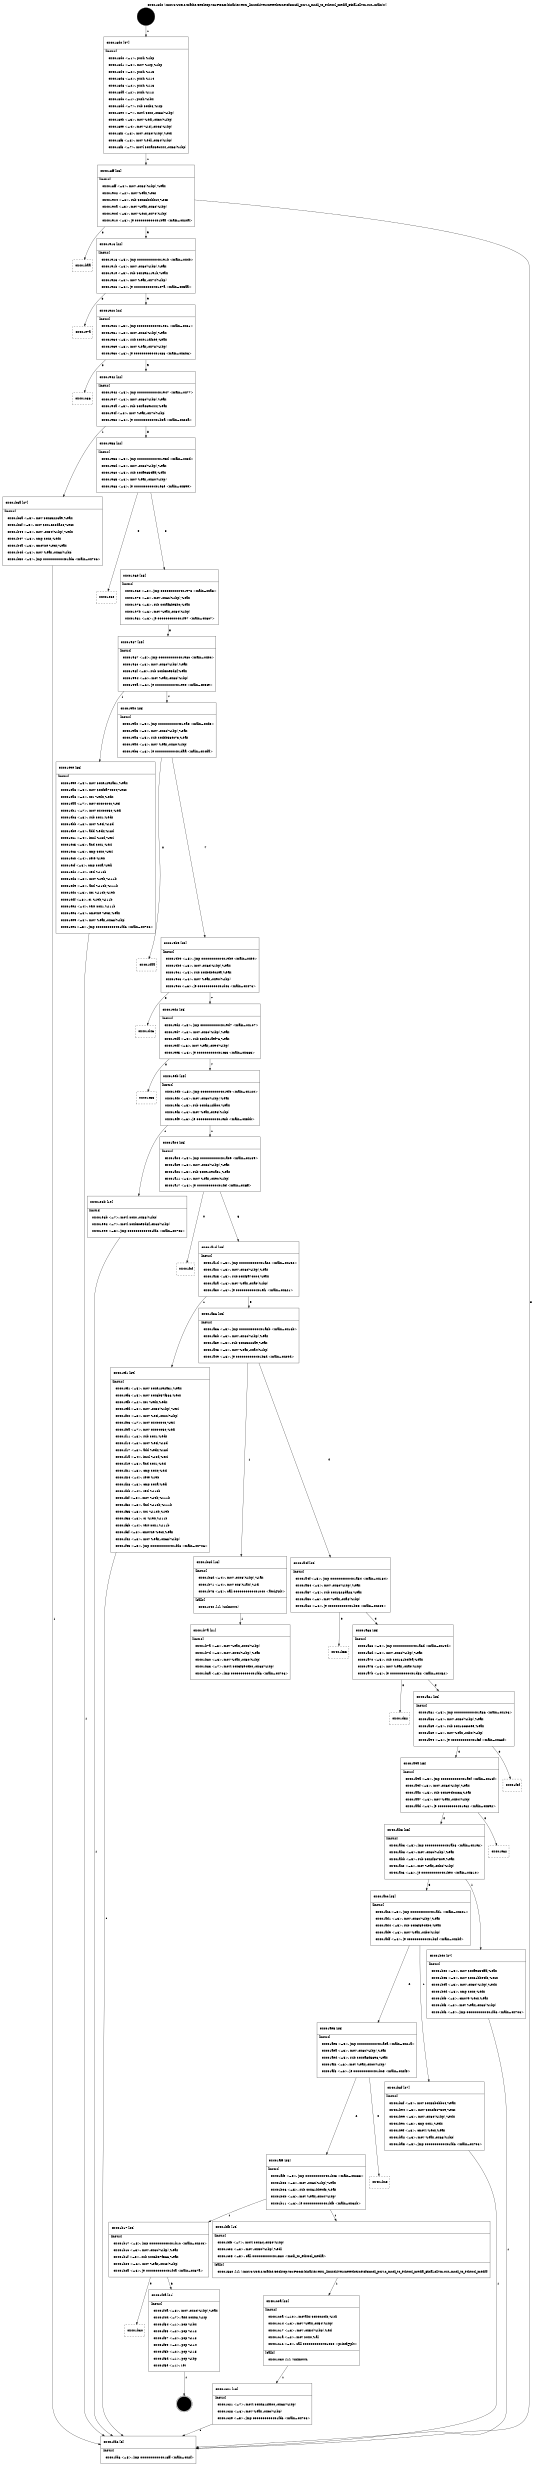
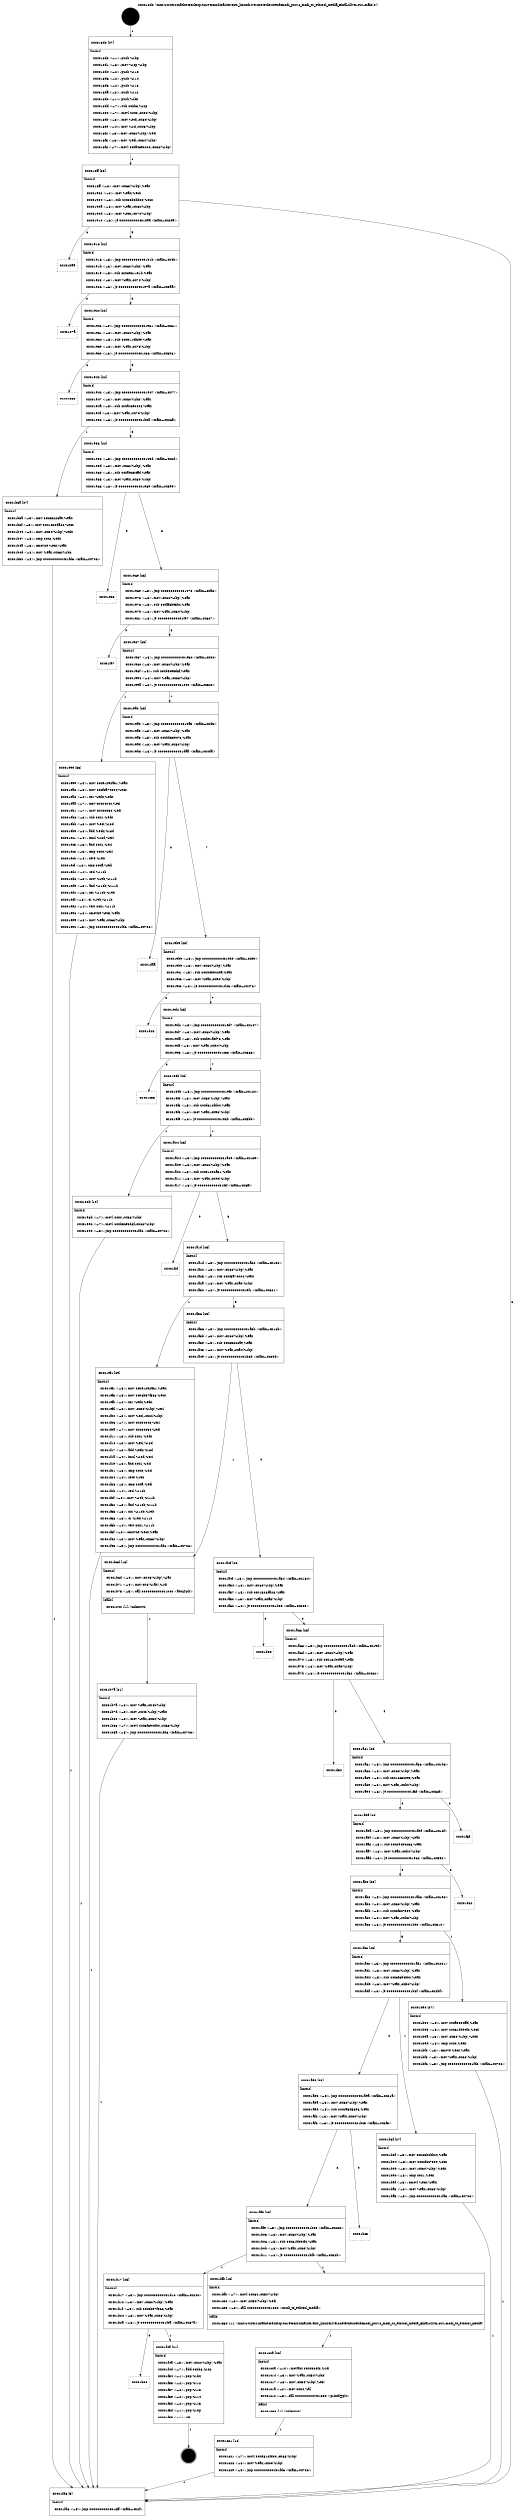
node "0x401f97": added
edge "0x401b7a [21]" -> "0x401fd6 [5]": added, label "1"
edge "0x401b17 [25]" -> "0x401f4a [21]": label " 6" -> " 1"
